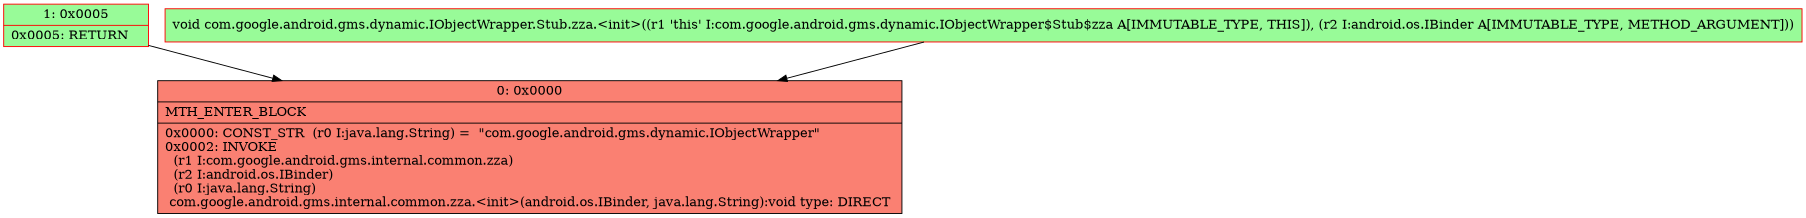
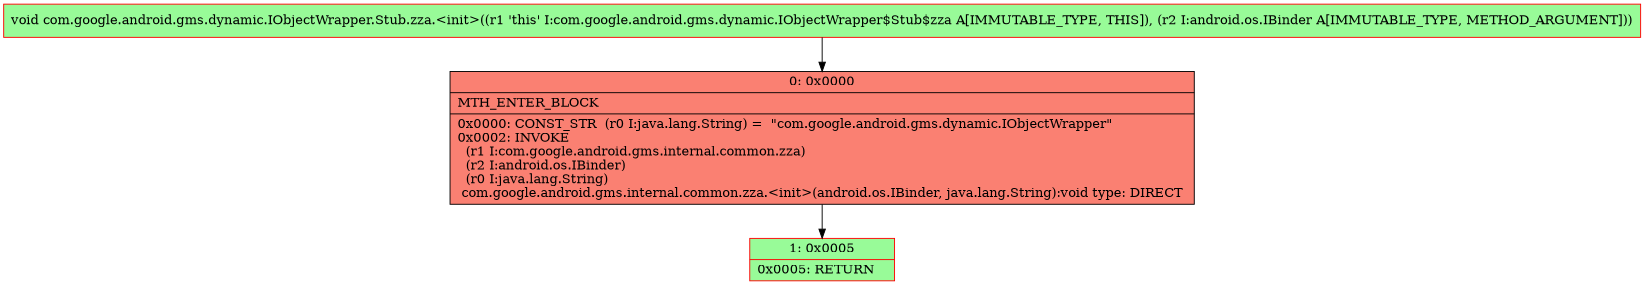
edge "1: 0x0005" -> "0: 0x0000": reversed
